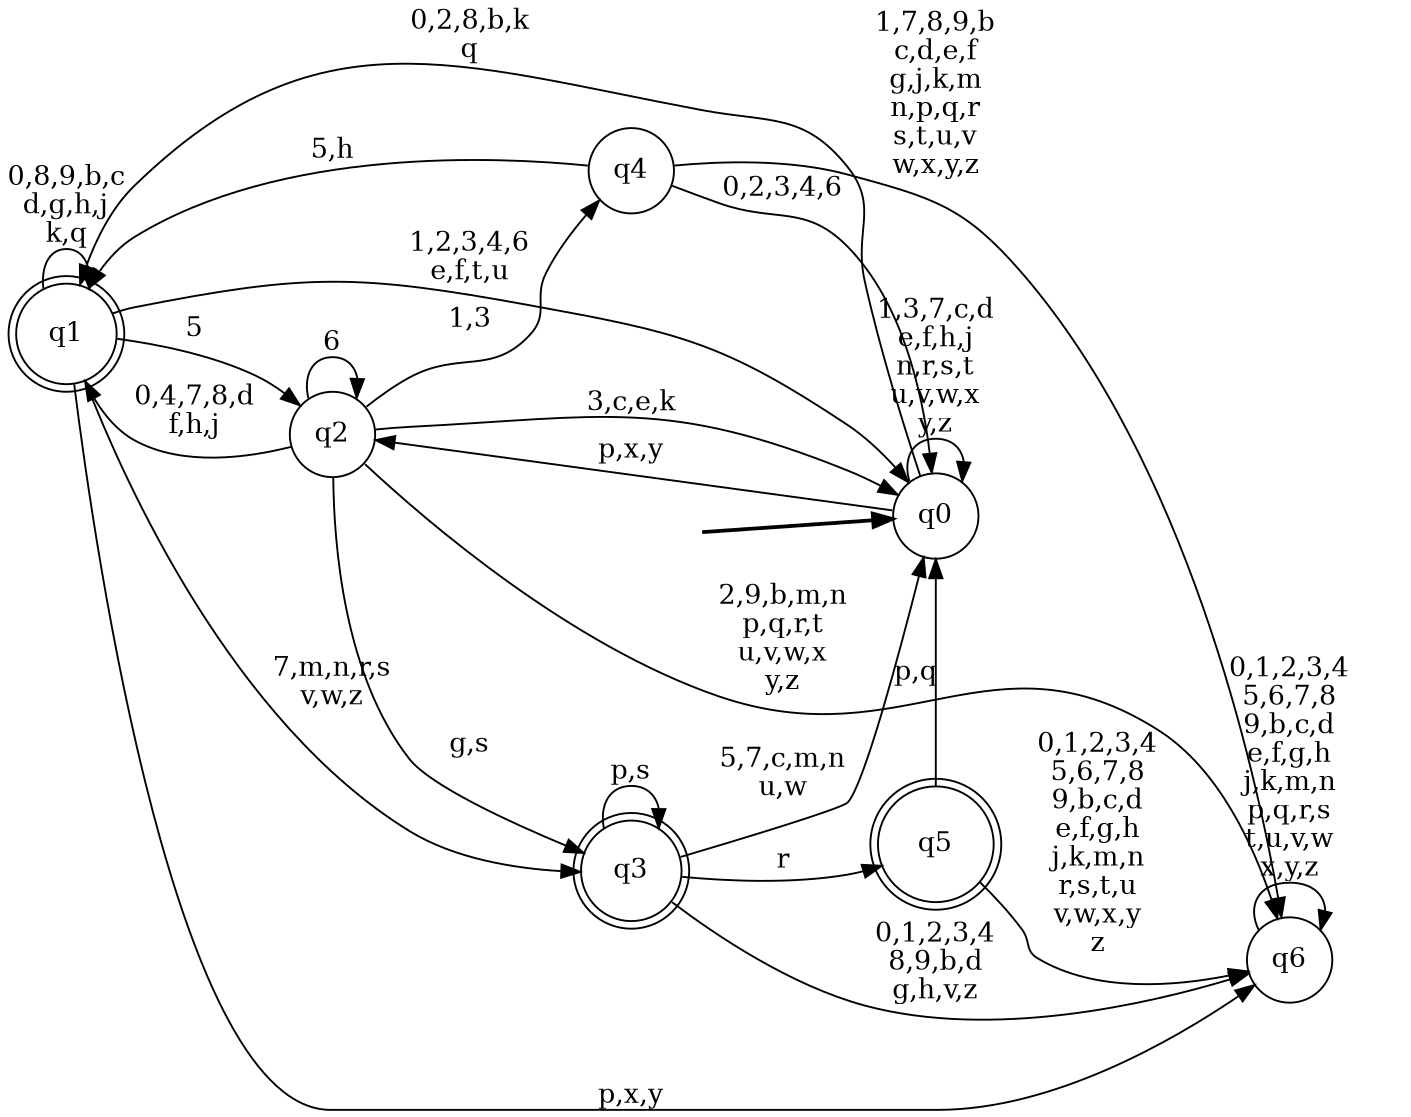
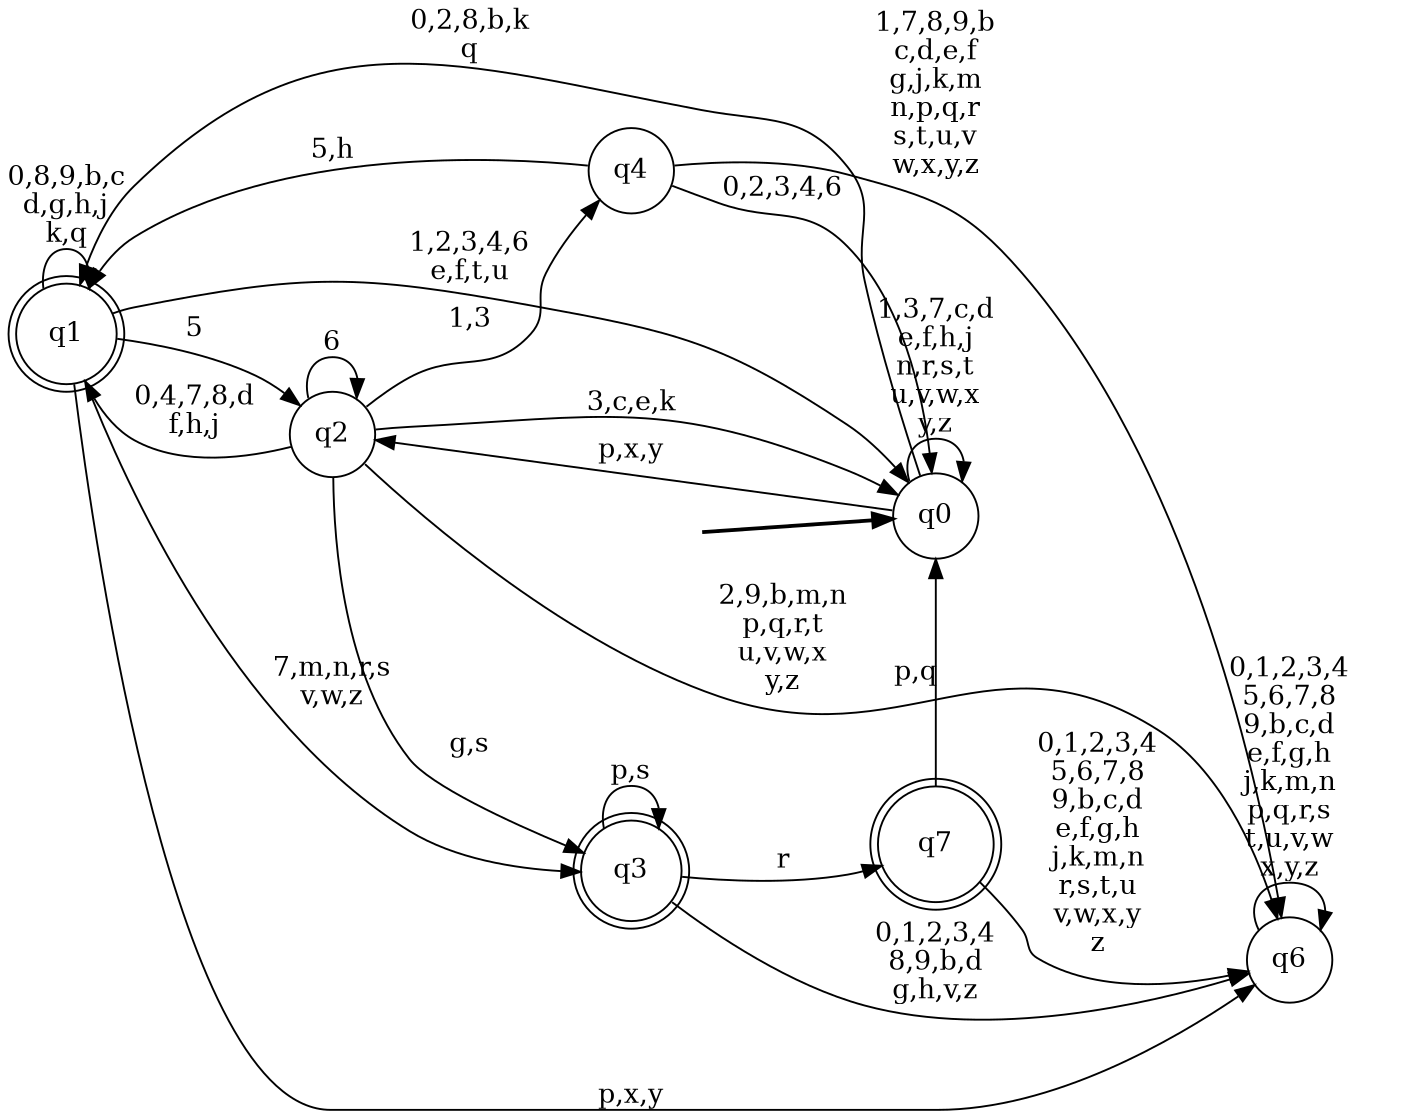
edge "q3" -> "q0": removed, label "5,7,c,m,n u,w"
node "q5": label "q5" -> "q7"
